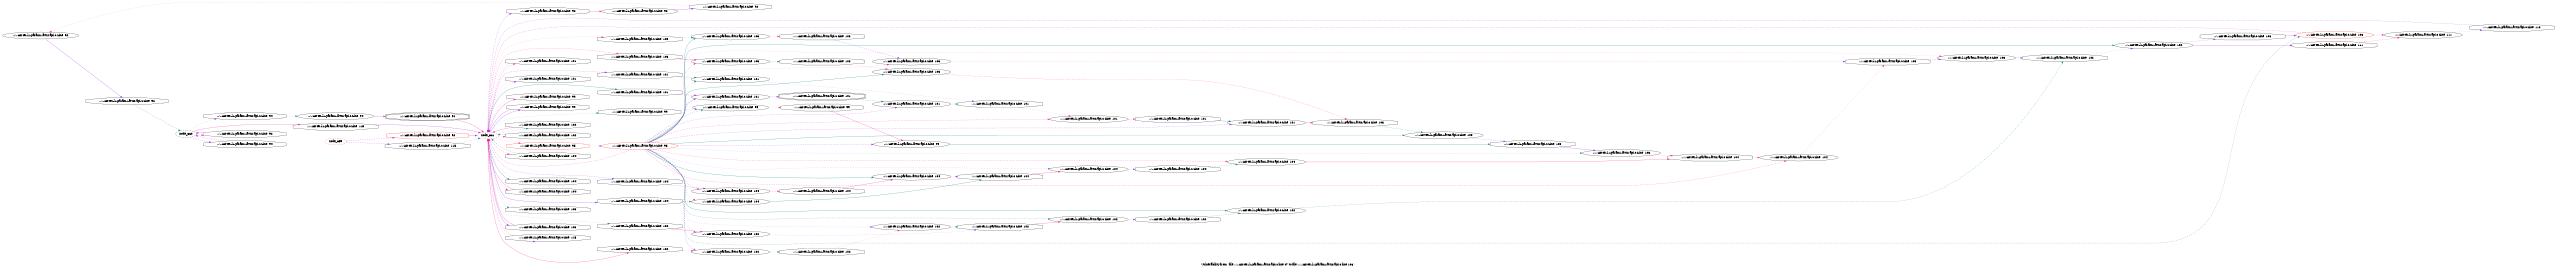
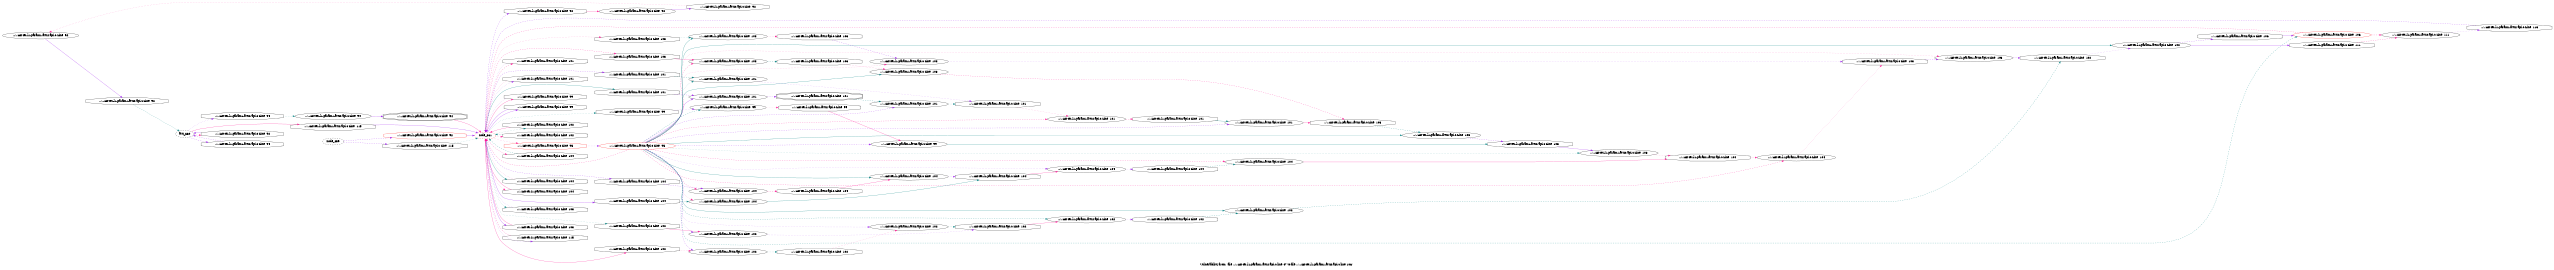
node "node_660": label "node_660" -> "avx_660"
node "node_659": color red -> black
